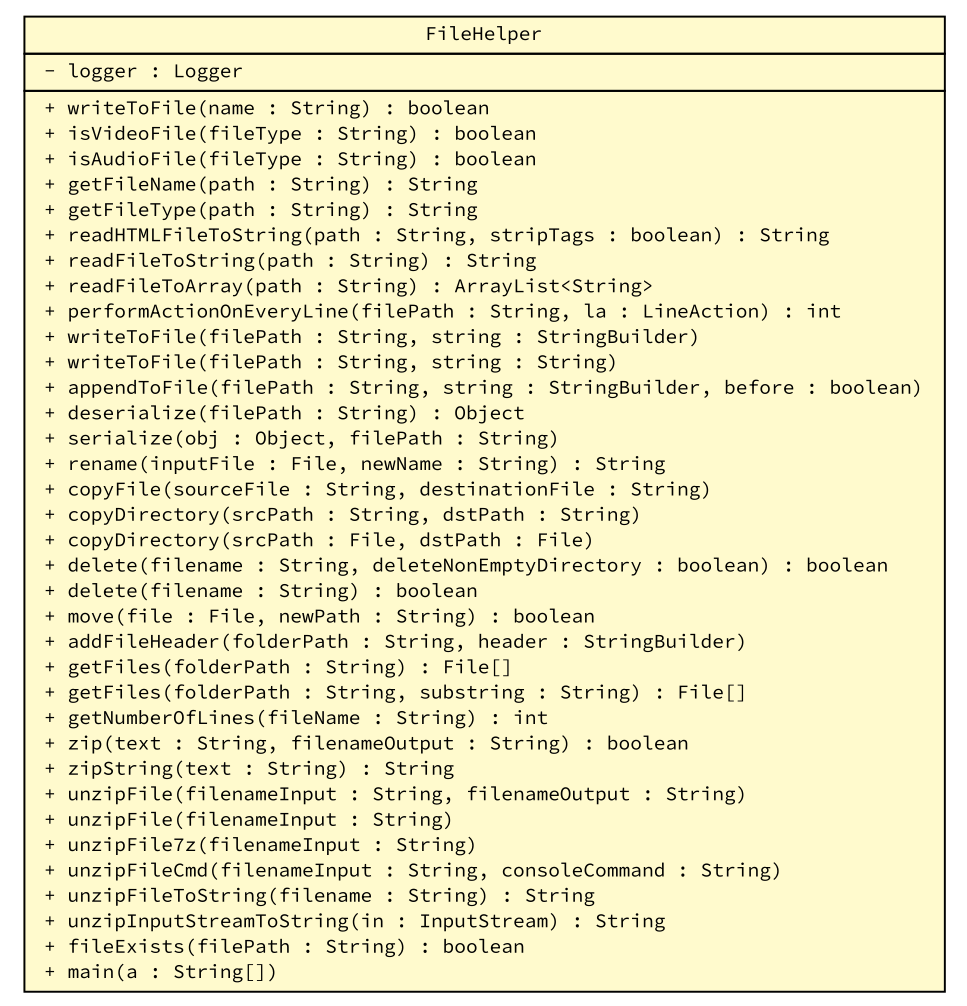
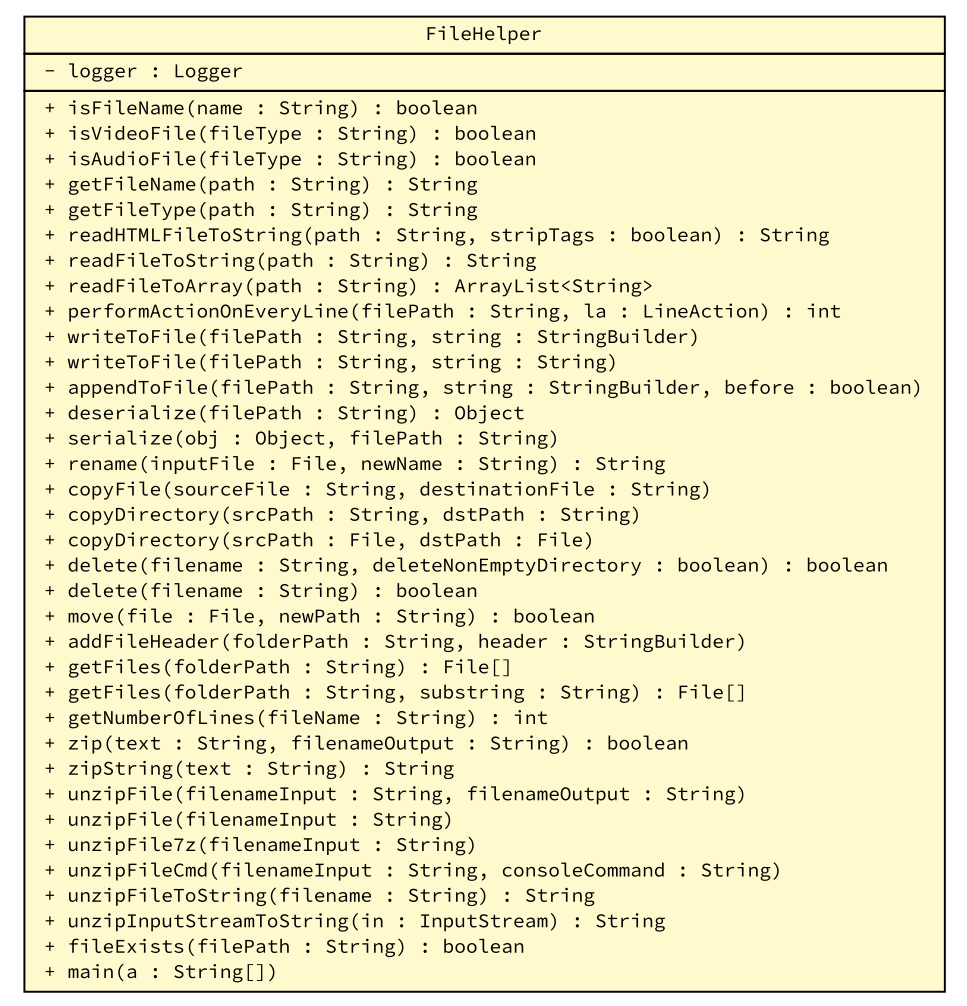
node "FileHelper": text "+ writeToFile(name : String) : boolean" -> "+ isFileName(name : String) : boolean"
